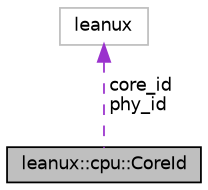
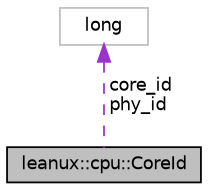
node "leanux": label "leanux" -> "long"
